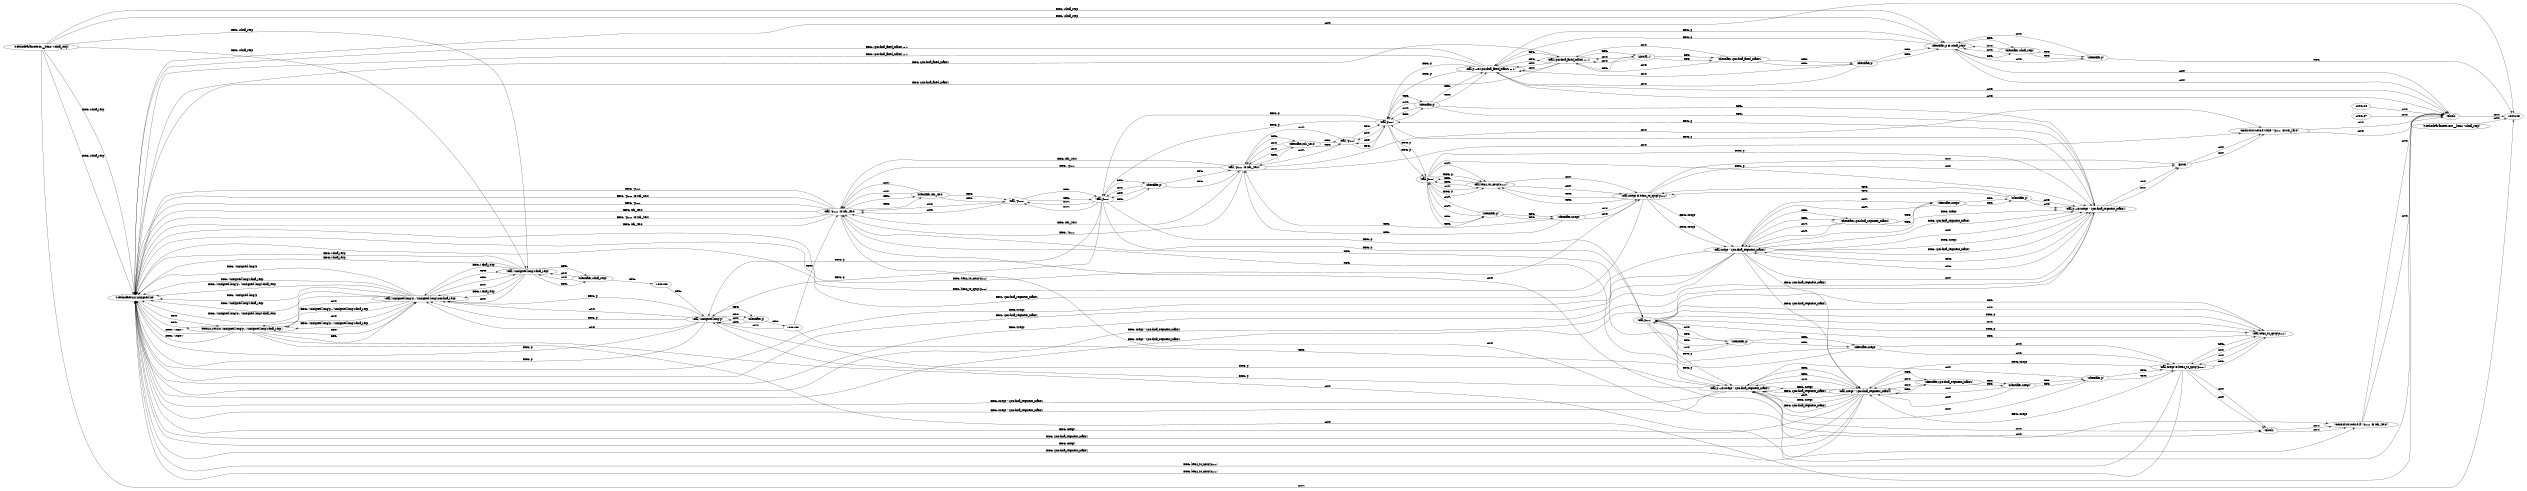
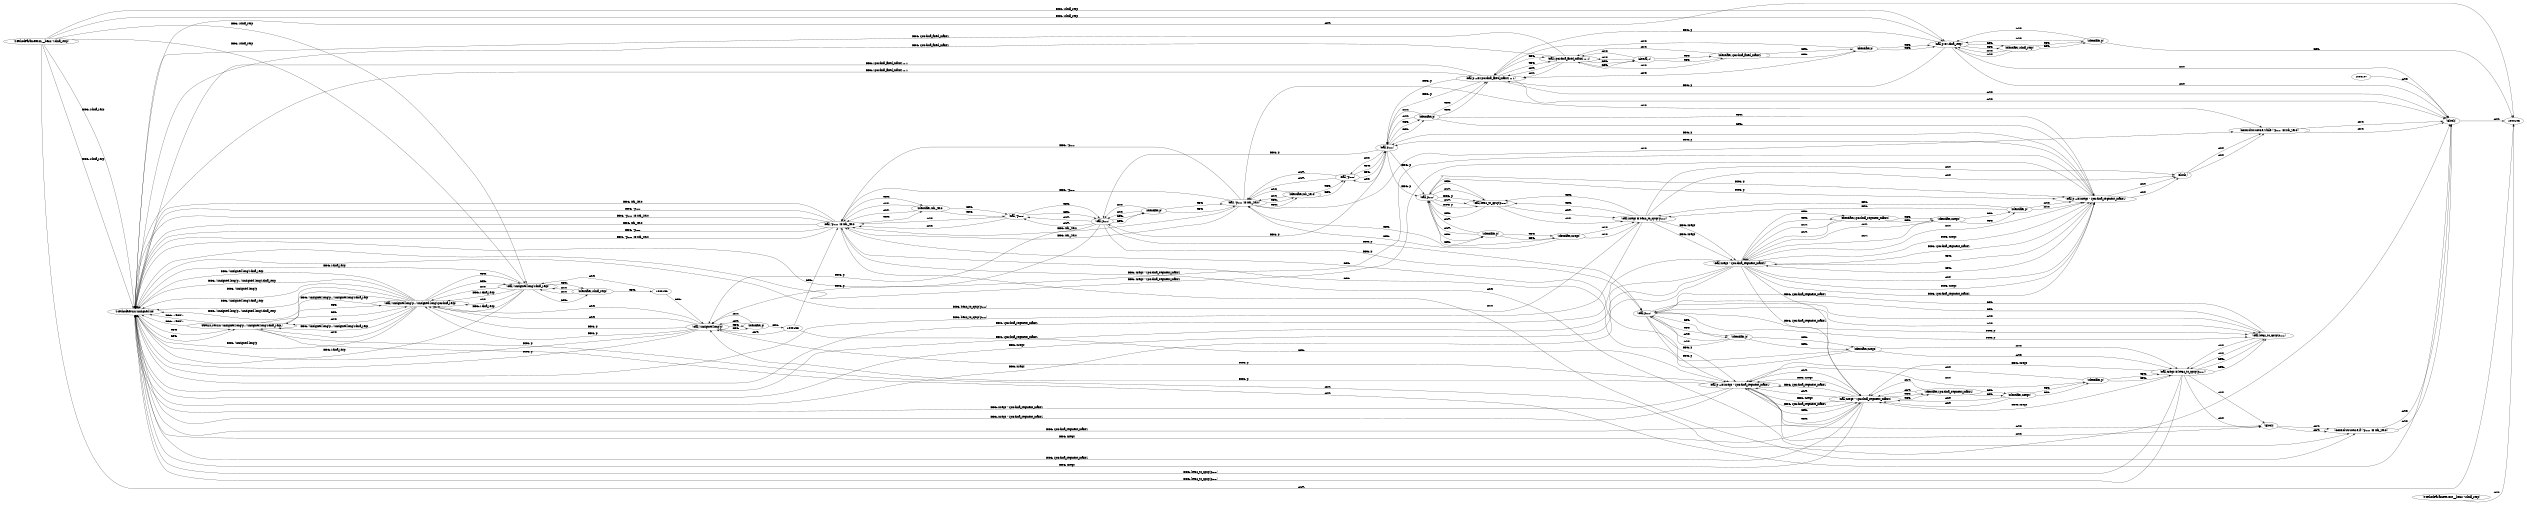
node "(Identifier,p = rdma_resp)": label "(Identifier,p = rdma_resp)" -> "(Call,p = rdma_resp)"
node "1000106": removed
edge "1000156" -> "(Call,(unsigned long)rdma_resp)": added, label "AST:"
